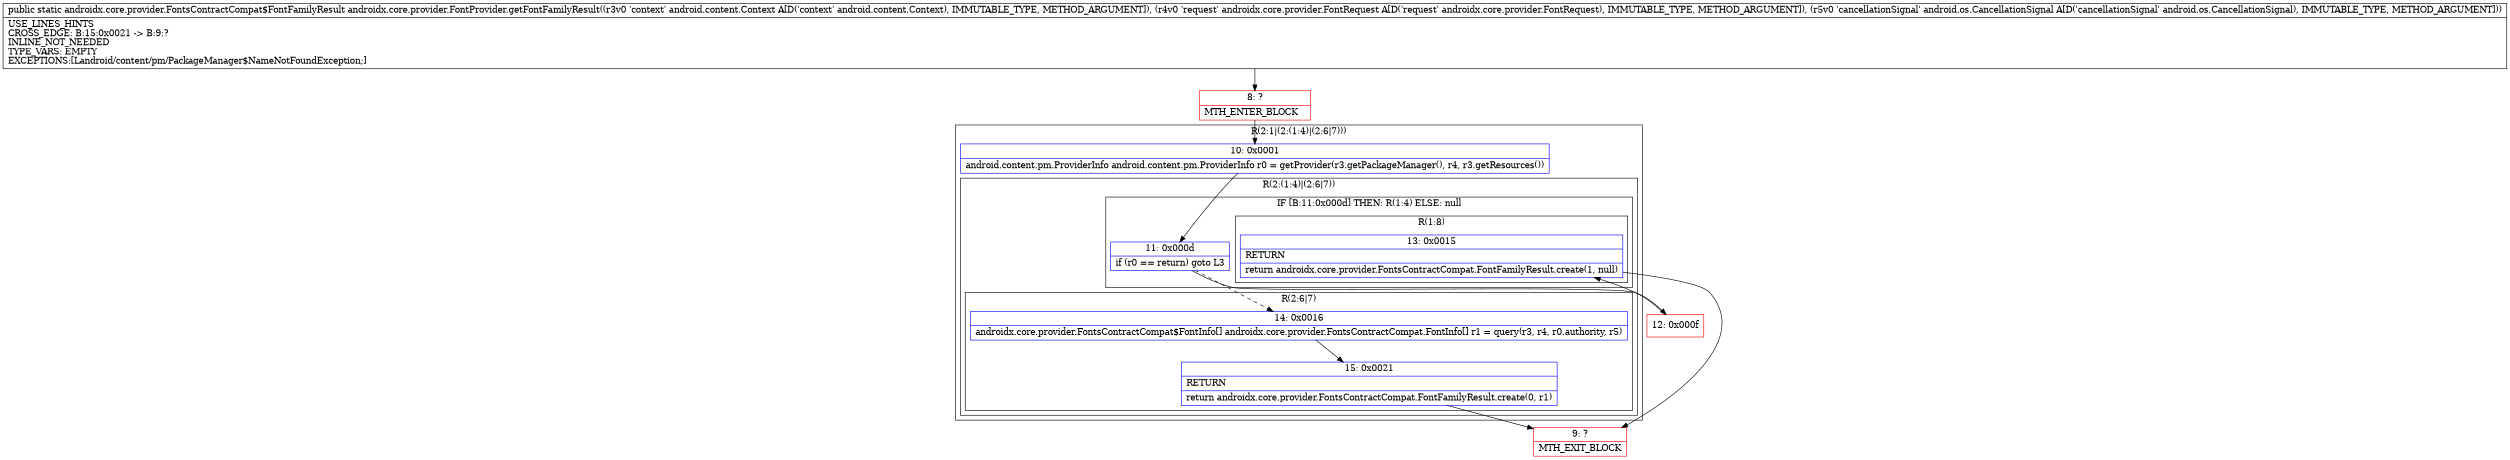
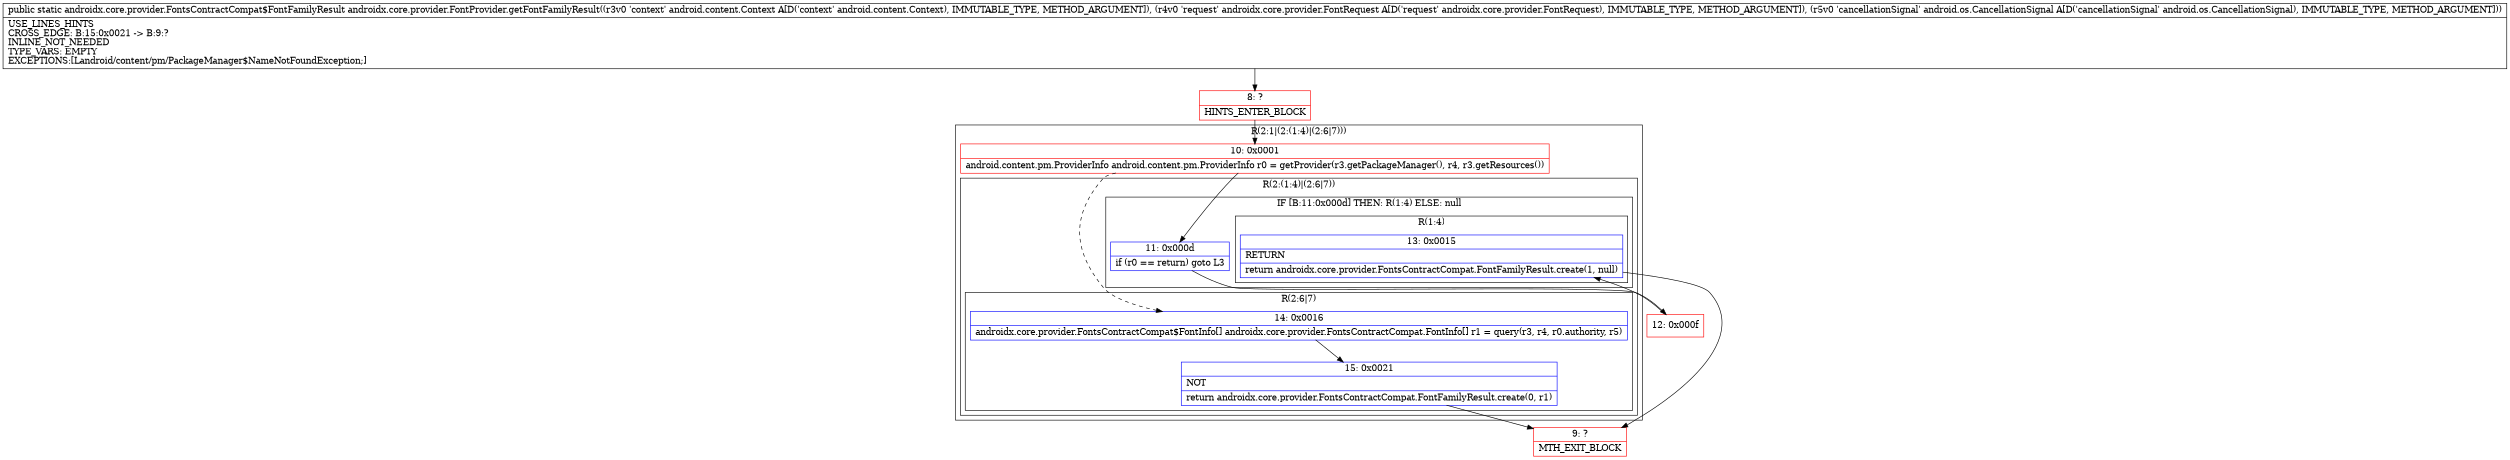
node "8: ?": text "MTH_ENTER_BLOCK" -> "HINTS_ENTER_BLOCK"
node "10: 0x0001": color blue -> red
cluster "R(1:8)": label "R(1:8)" -> "R(1:4)"
edge "11: 0x000d" -> "14: 0x0016": now "10: 0x0001" -> "14: 0x0016"
node "15: 0x0021": text "RETURN" -> "NOT"
